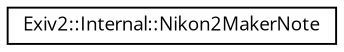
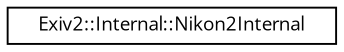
node "Exiv2::Internal::Nikon2MakerNote": label "Exiv2::Internal::Nikon2MakerNote" -> "Exiv2::Internal::Nikon2Internal"
